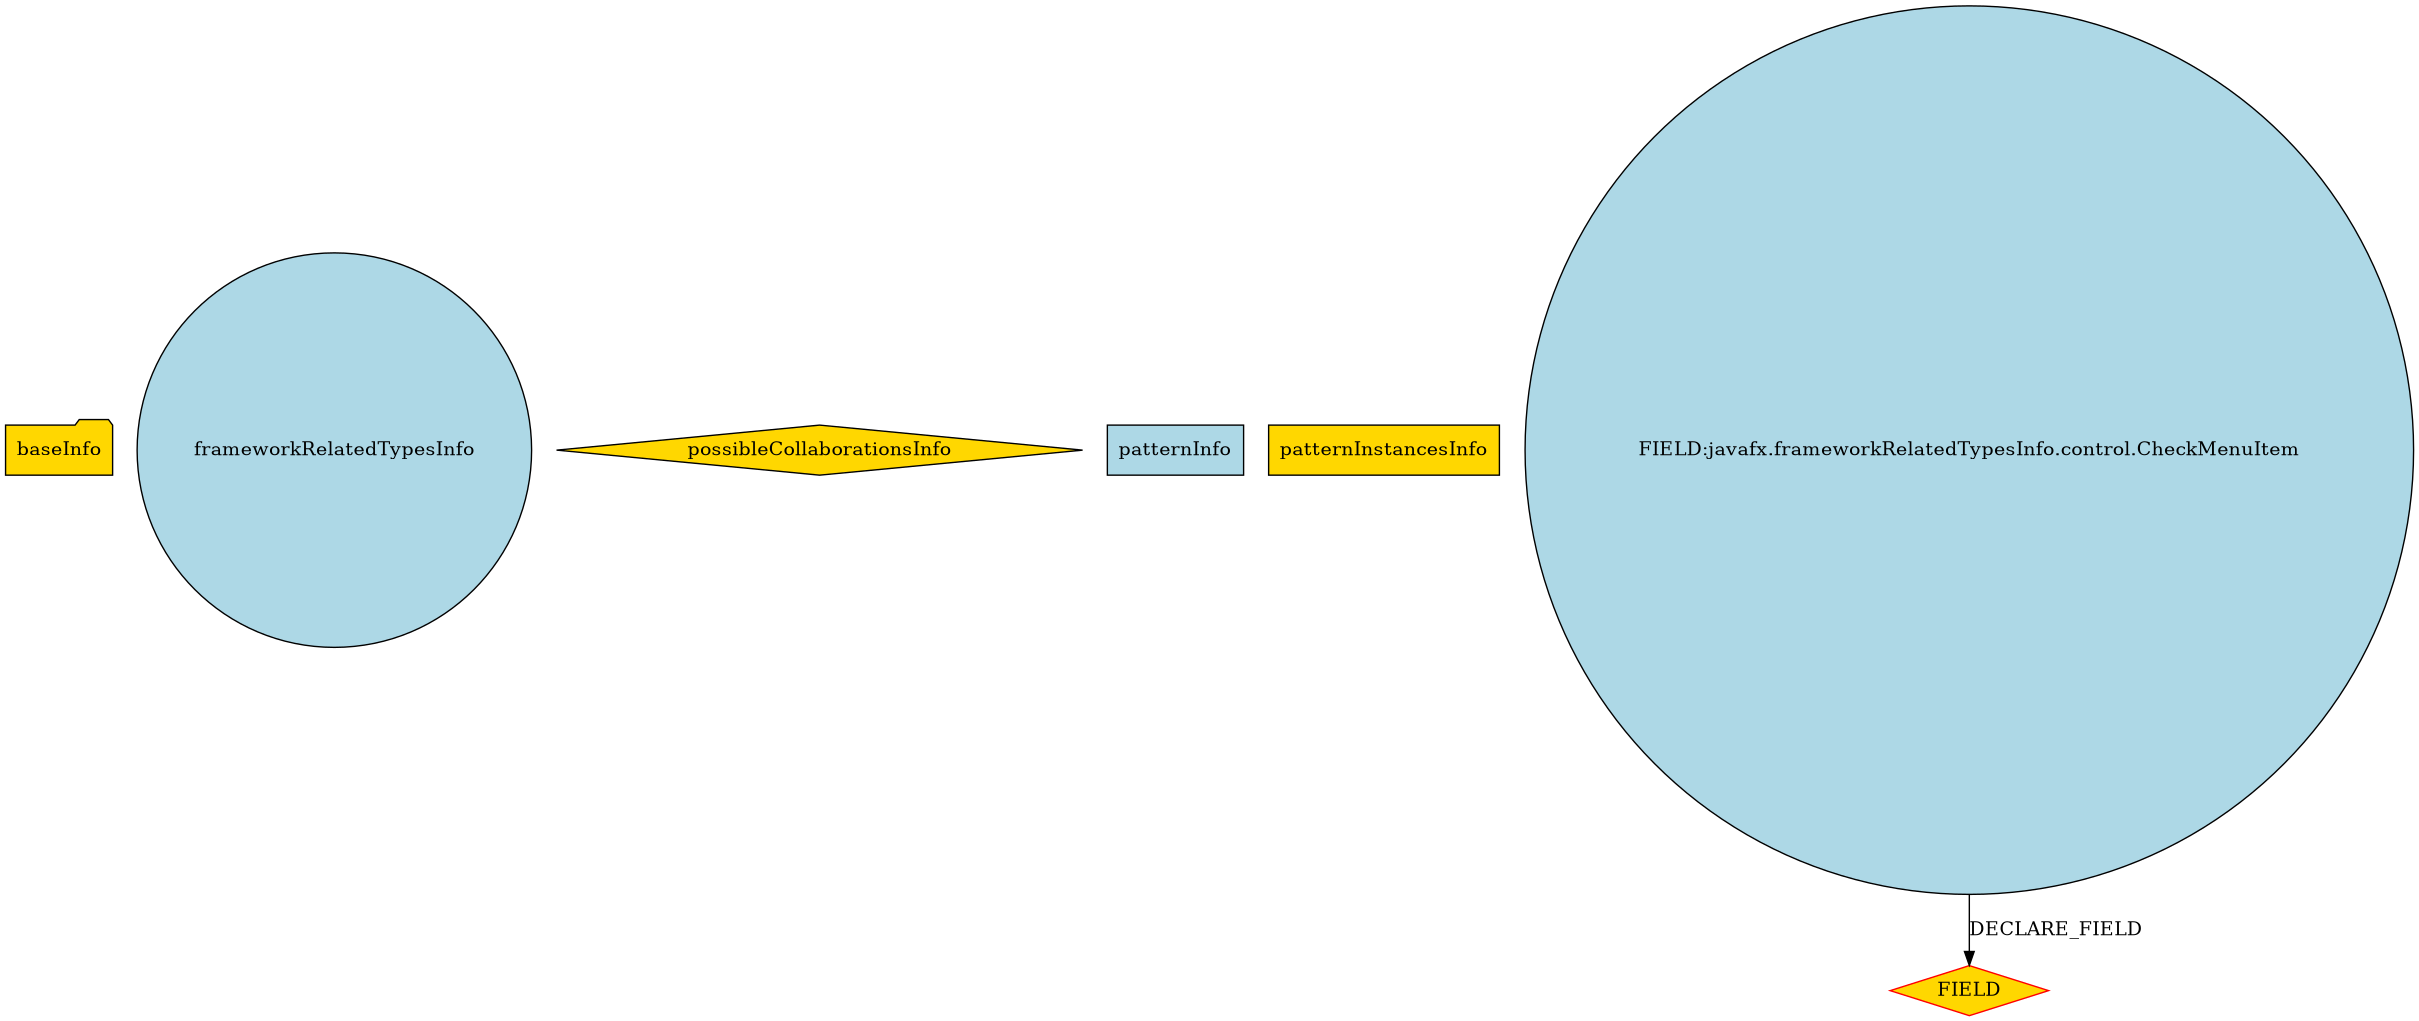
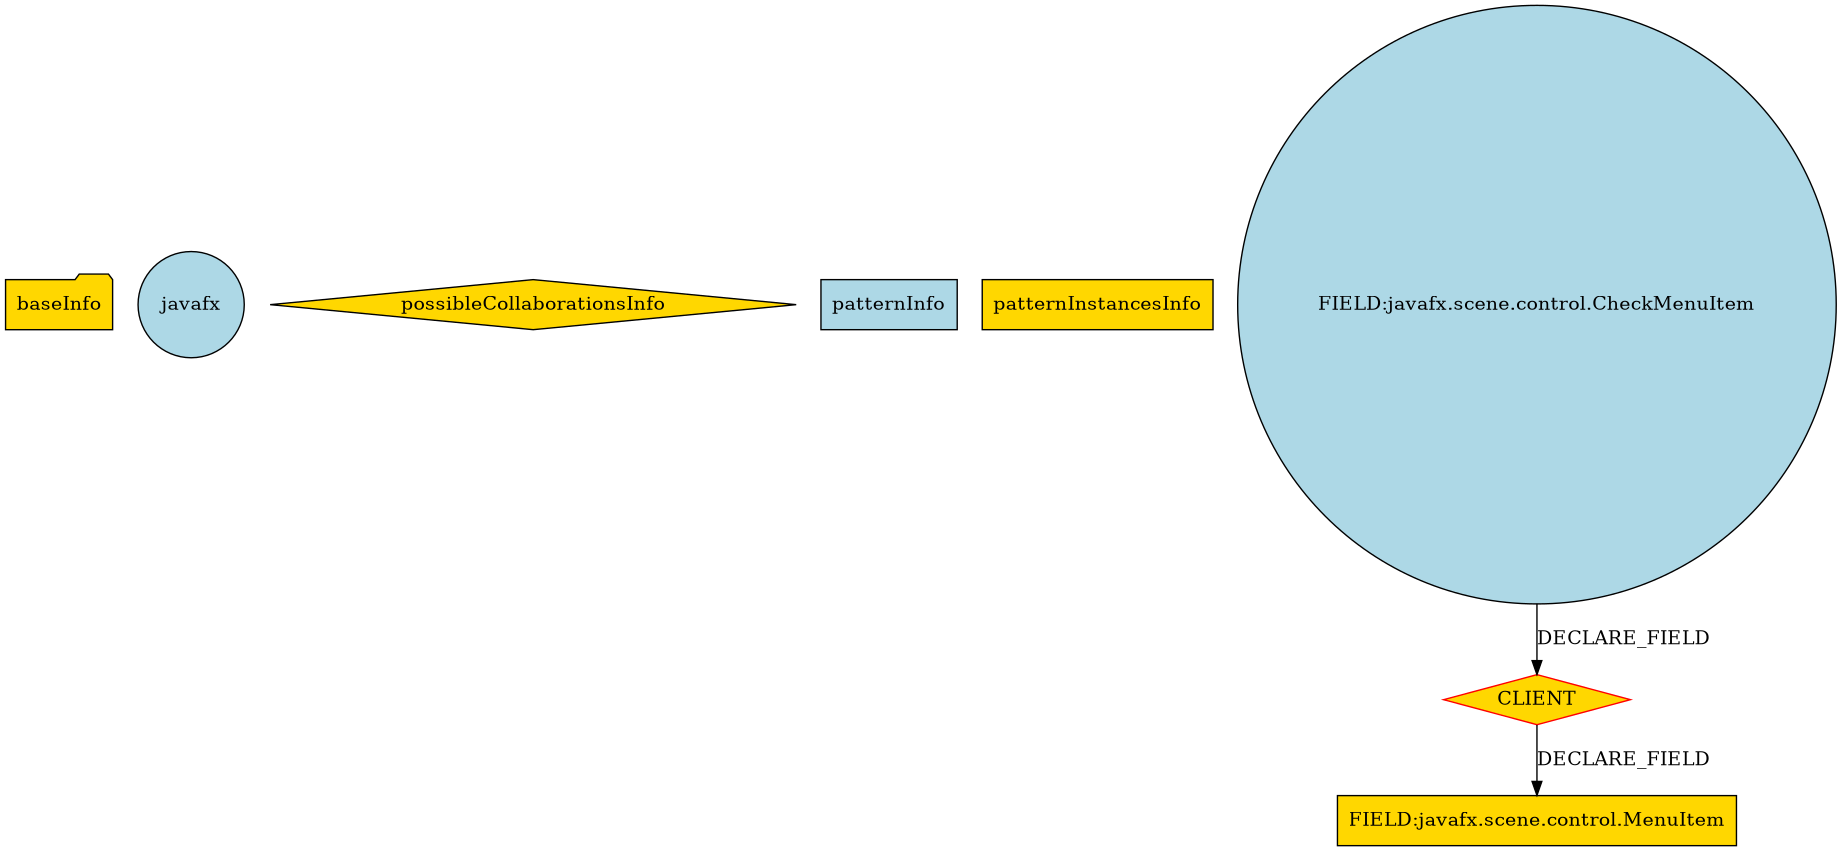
node "frameworkRelatedTypesInfo": label "frameworkRelatedTypesInfo" -> "javafx"
node "FIELD:javafx.frameworkRelatedTypesInfo.control.CheckMenuItem": label "FIELD:javafx.frameworkRelatedTypesInfo.control.CheckMenuItem" -> "FIELD:javafx.scene.control.CheckMenuItem"
node "FIELD:javafx.scene.control.MenuItem": added
node "FIELD": label "FIELD" -> "CLIENT"
